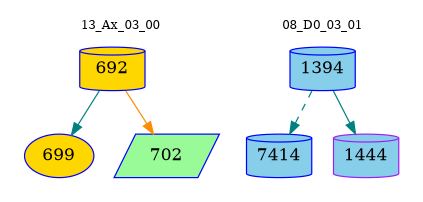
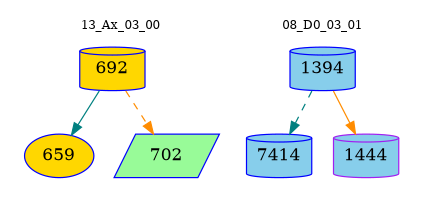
edge "692" -> "702": style solid -> dashed
edge "1394" -> "1444": color teal -> darkorange
node "699": label "699" -> "659"
